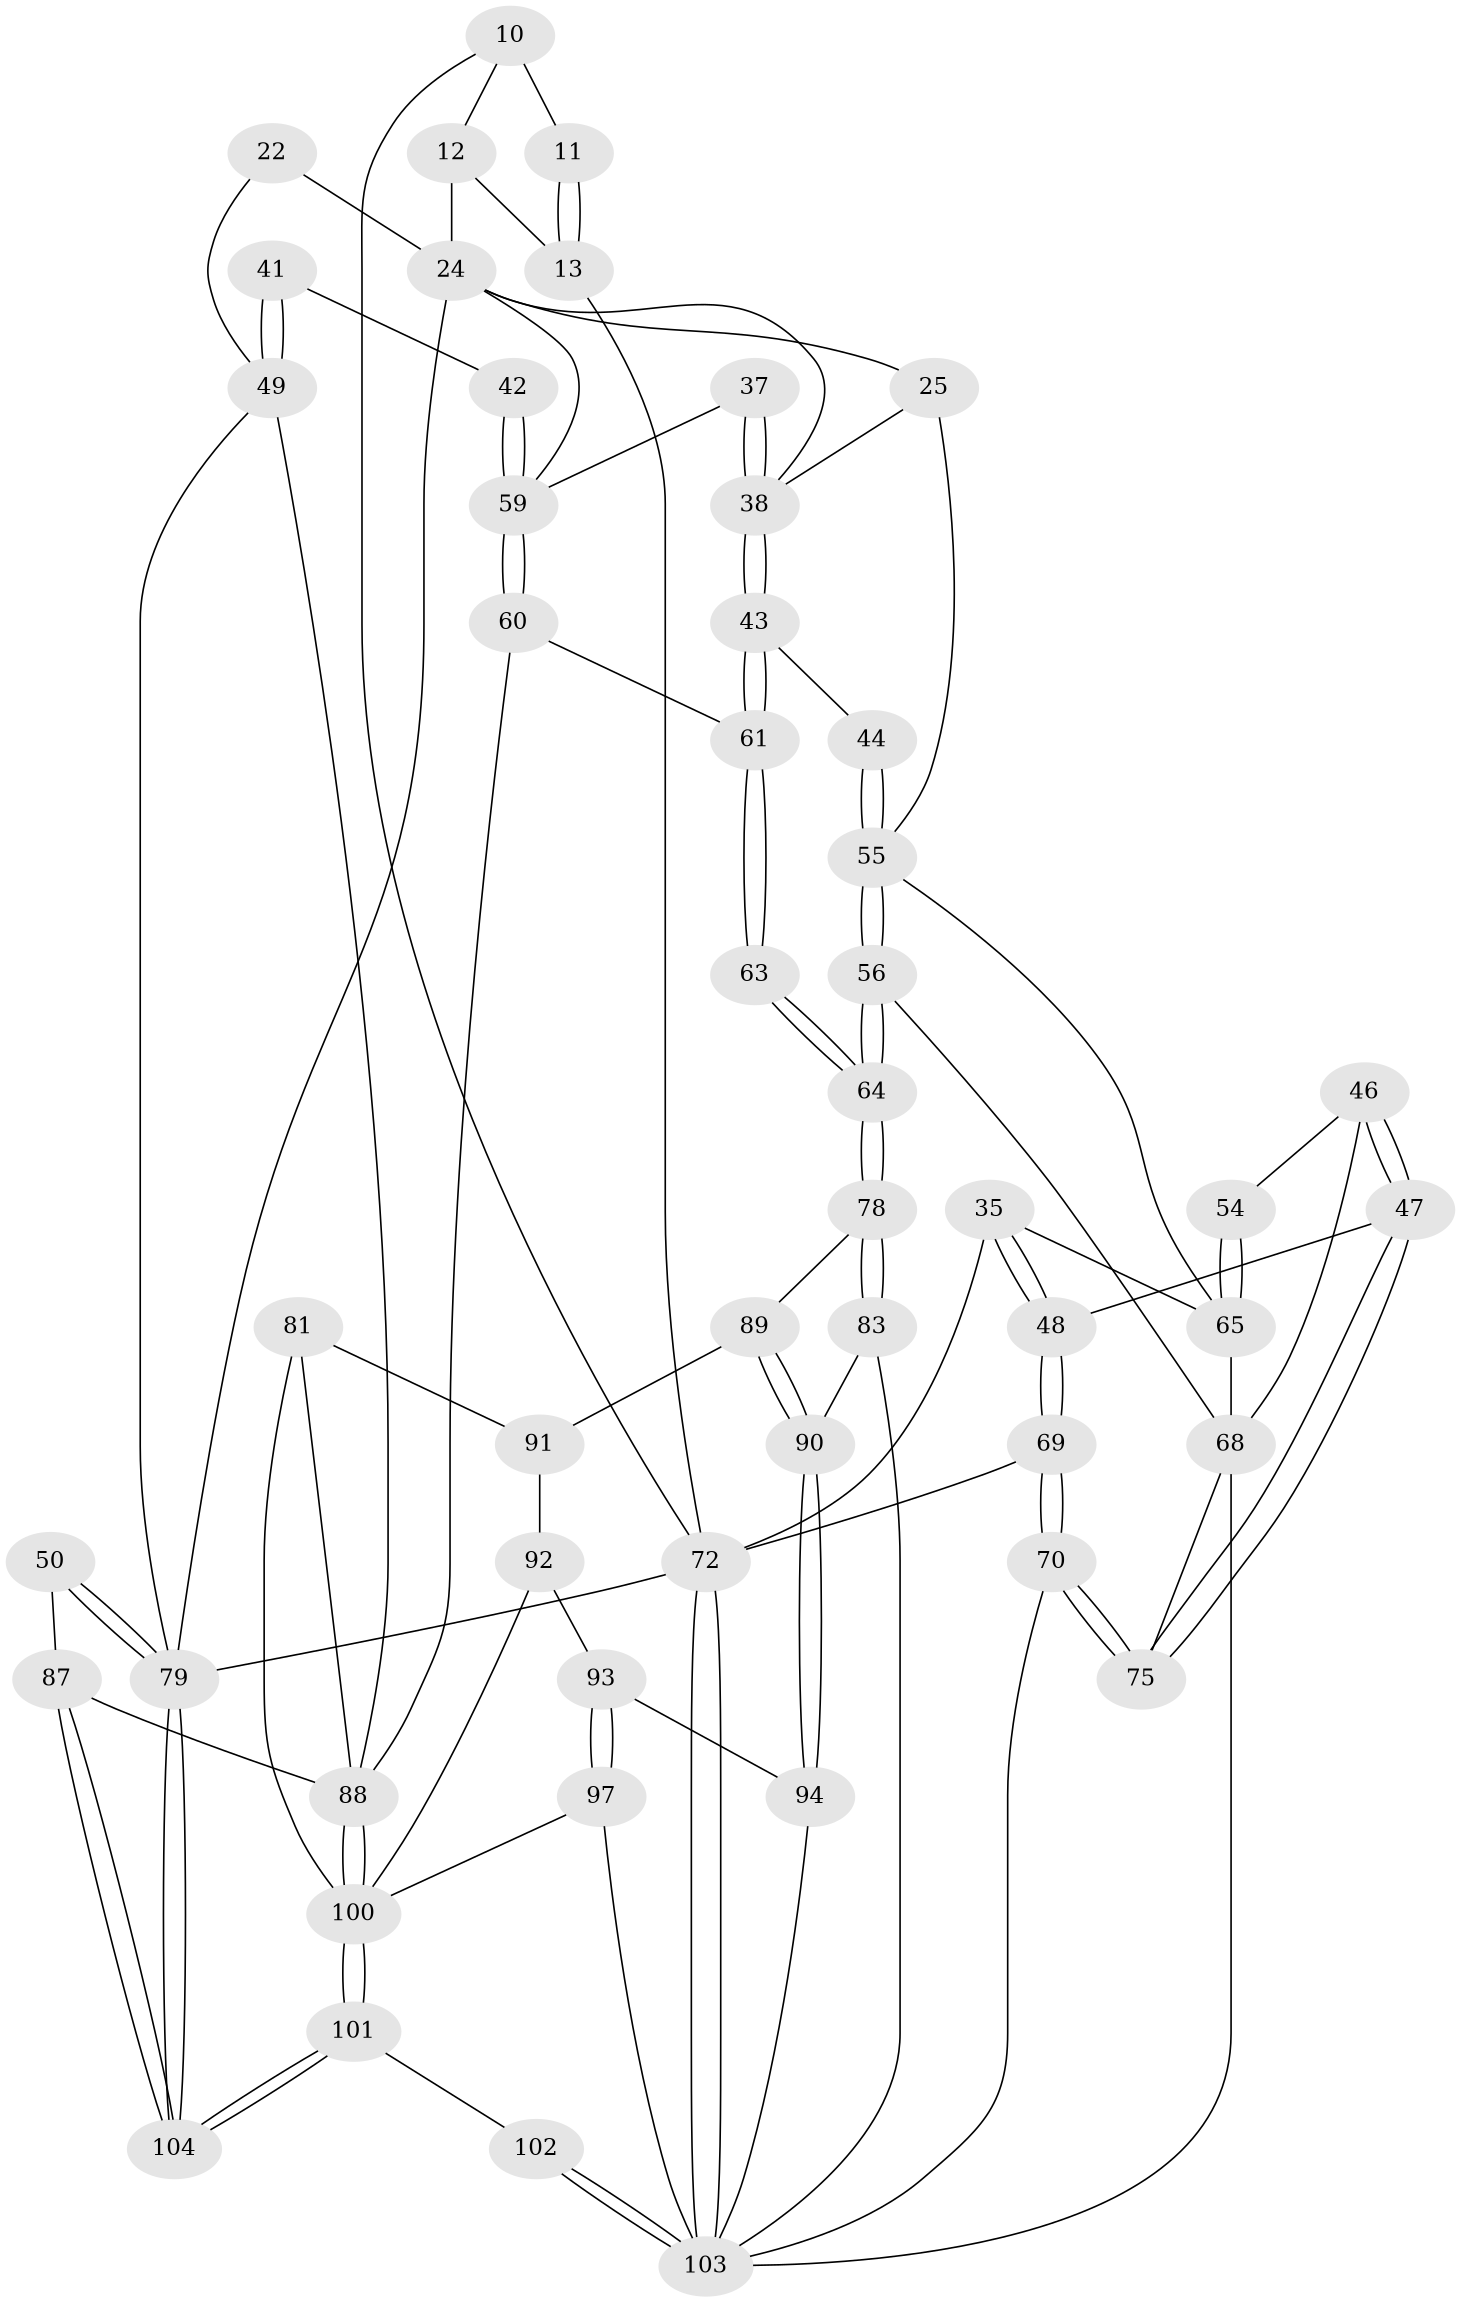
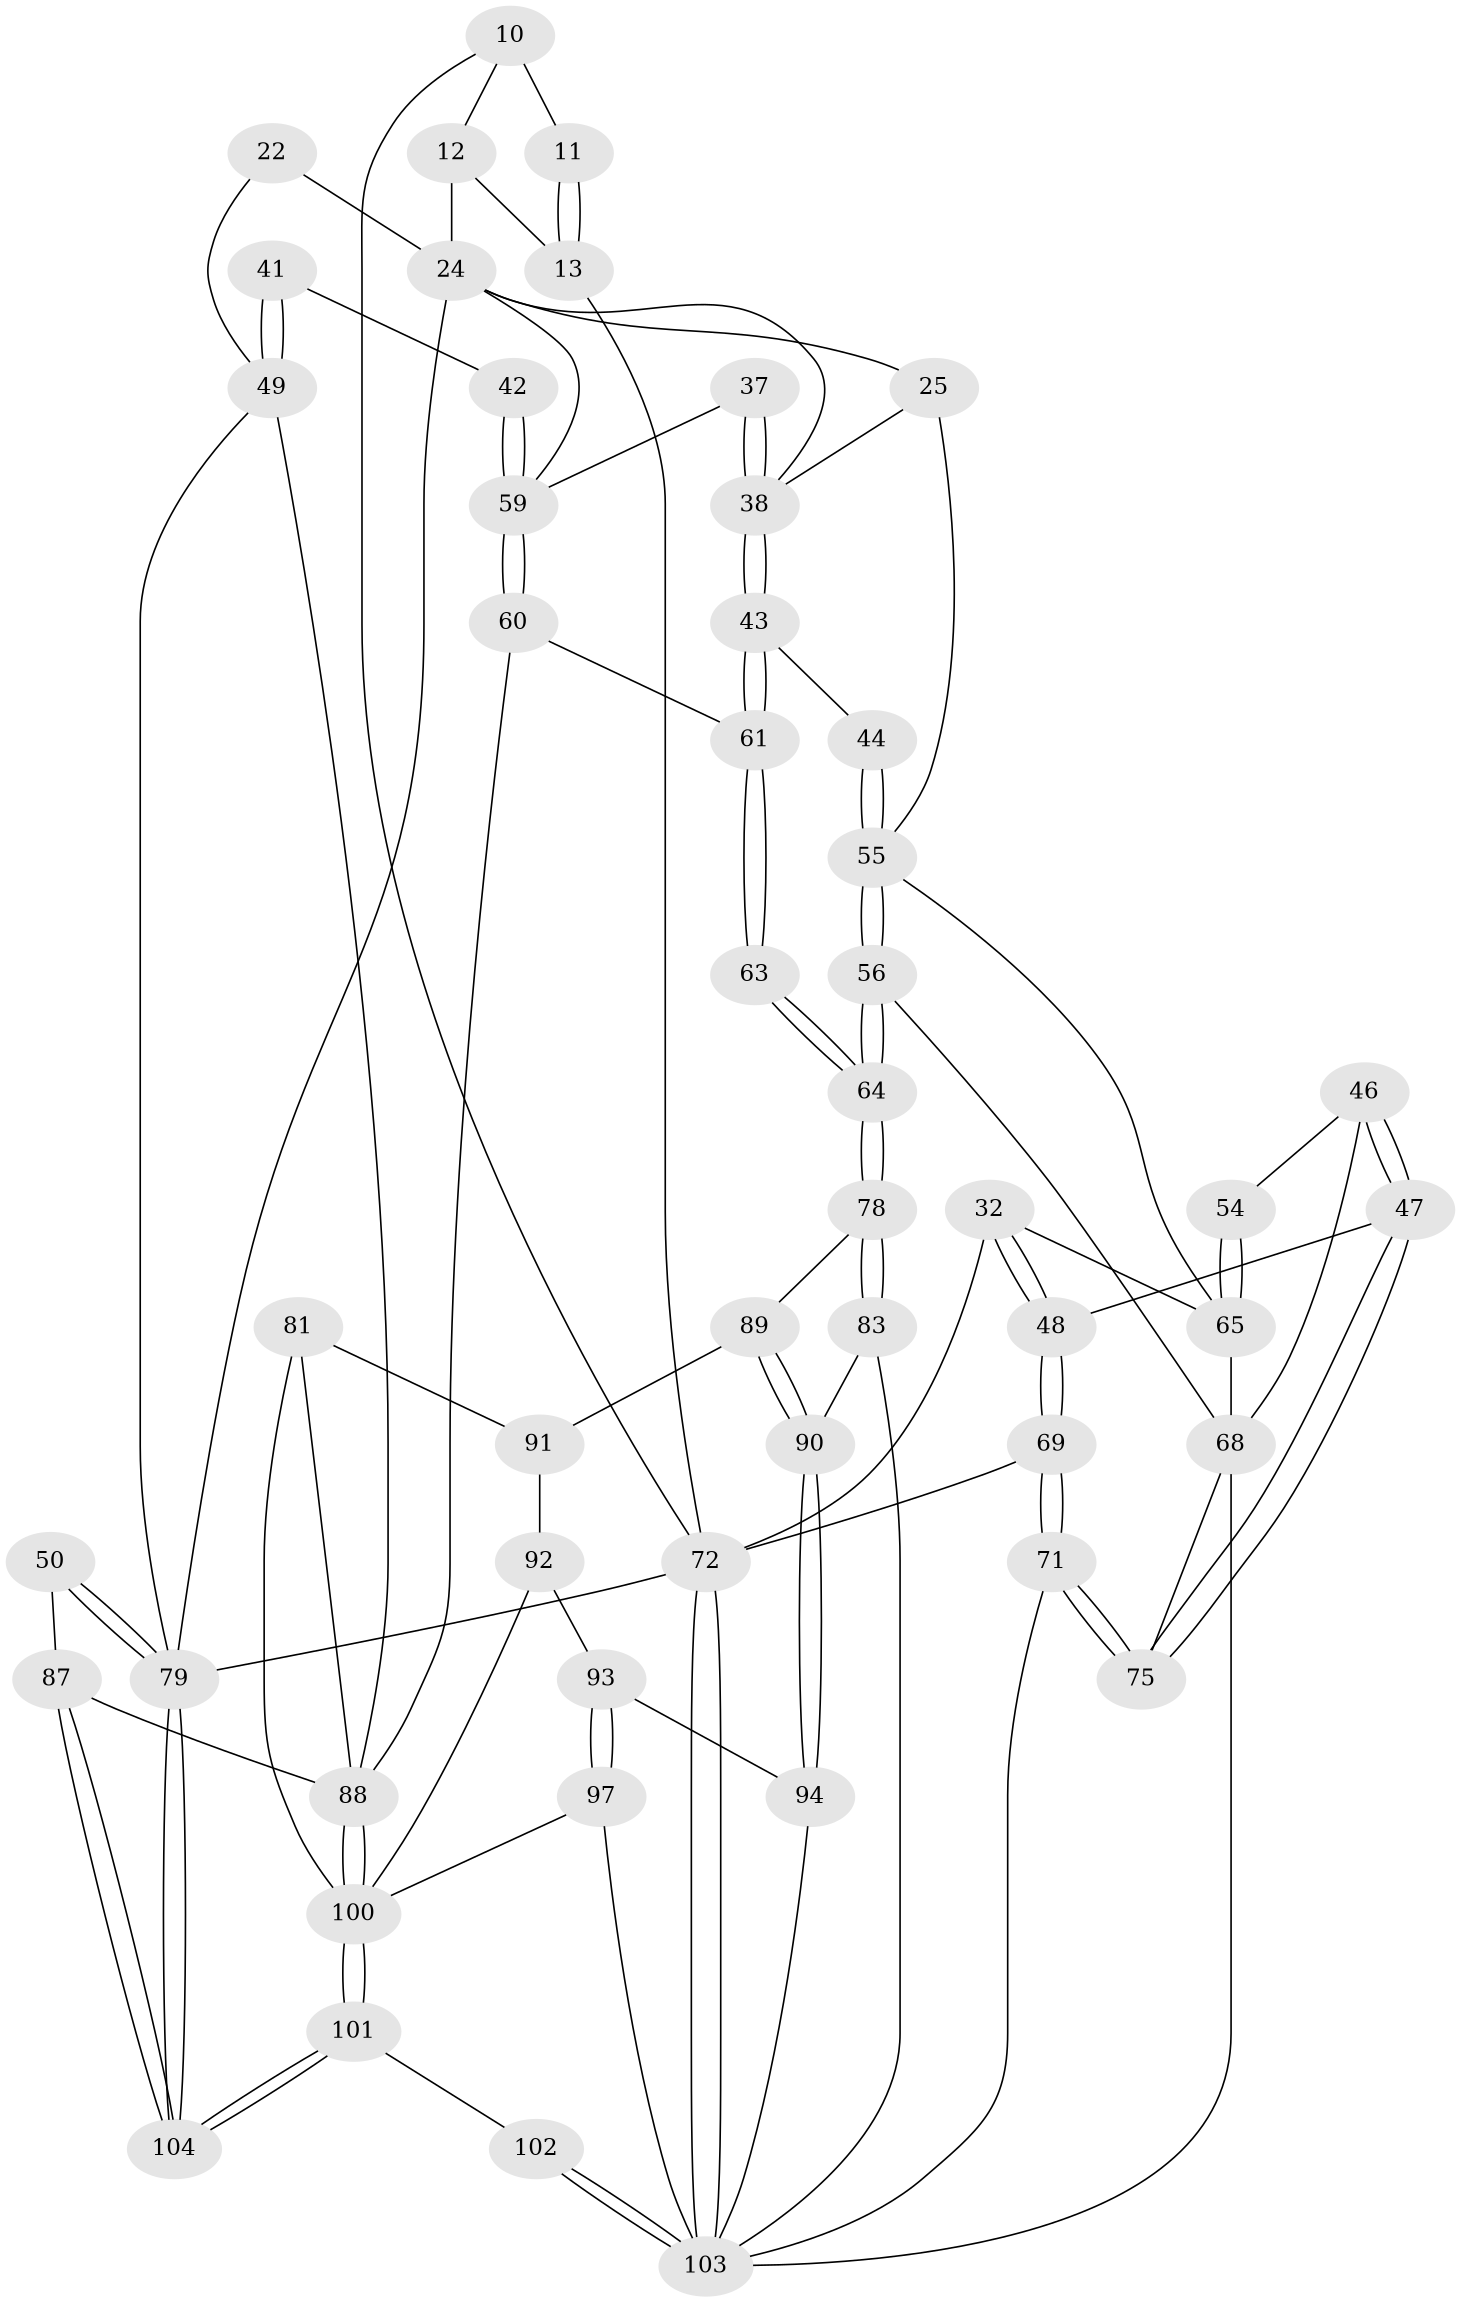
node "35": label "35" -> "32"
node "70": label "70" -> "71"
